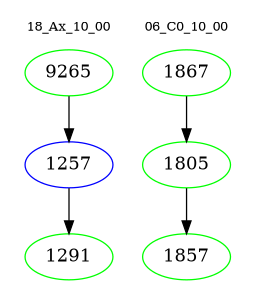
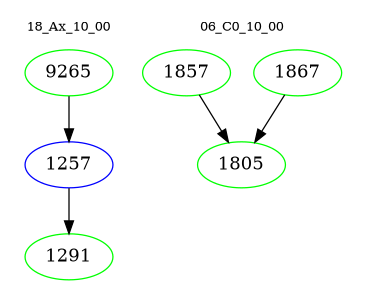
edge "1805" -> "1857": reversed
